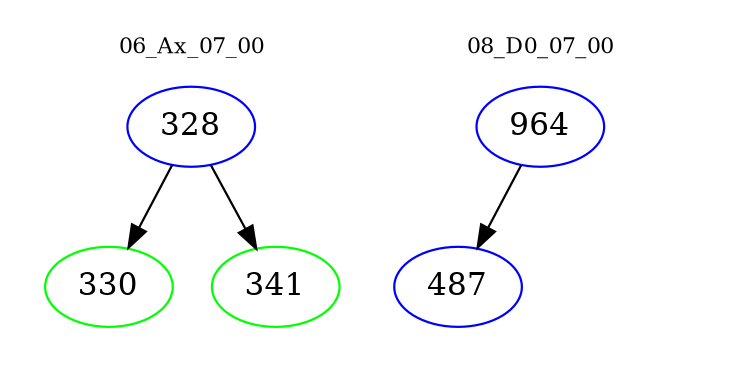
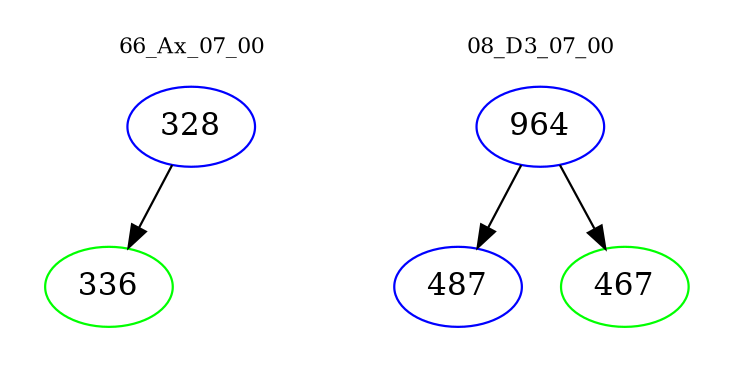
cluster "06_Ax_07_00": label "06_Ax_07_00" -> "66_Ax_07_00"
cluster "08_D0_07_00": label "08_D0_07_00" -> "08_D3_07_00"
node "330": label "330" -> "336"
node "341": removed
node "467": added
